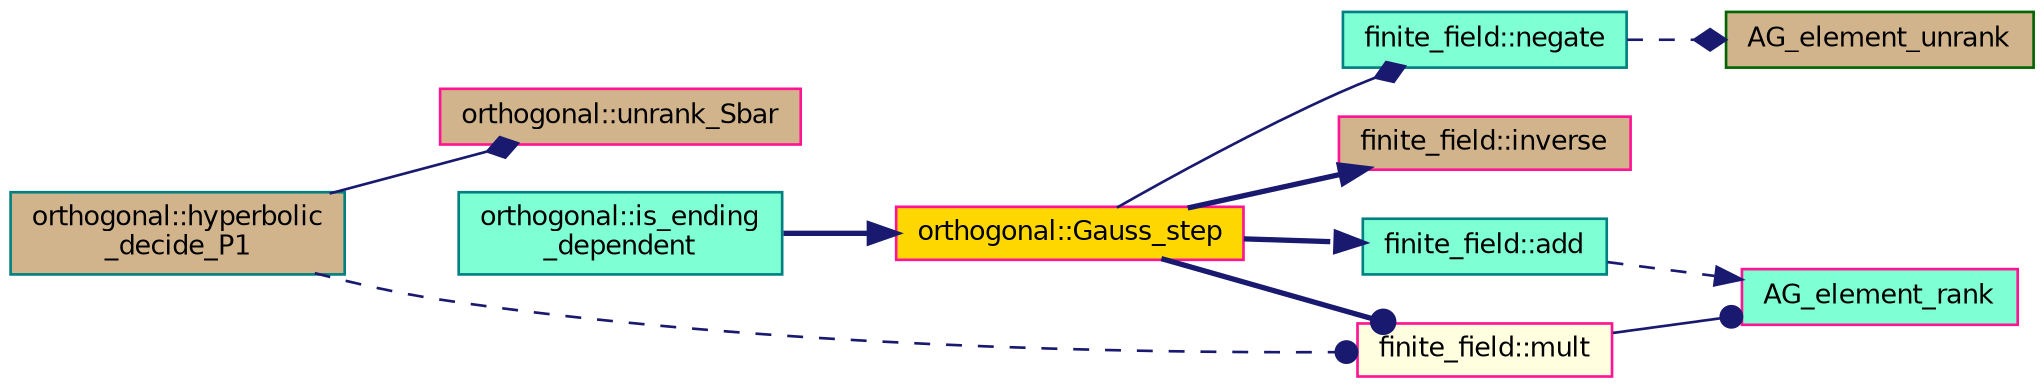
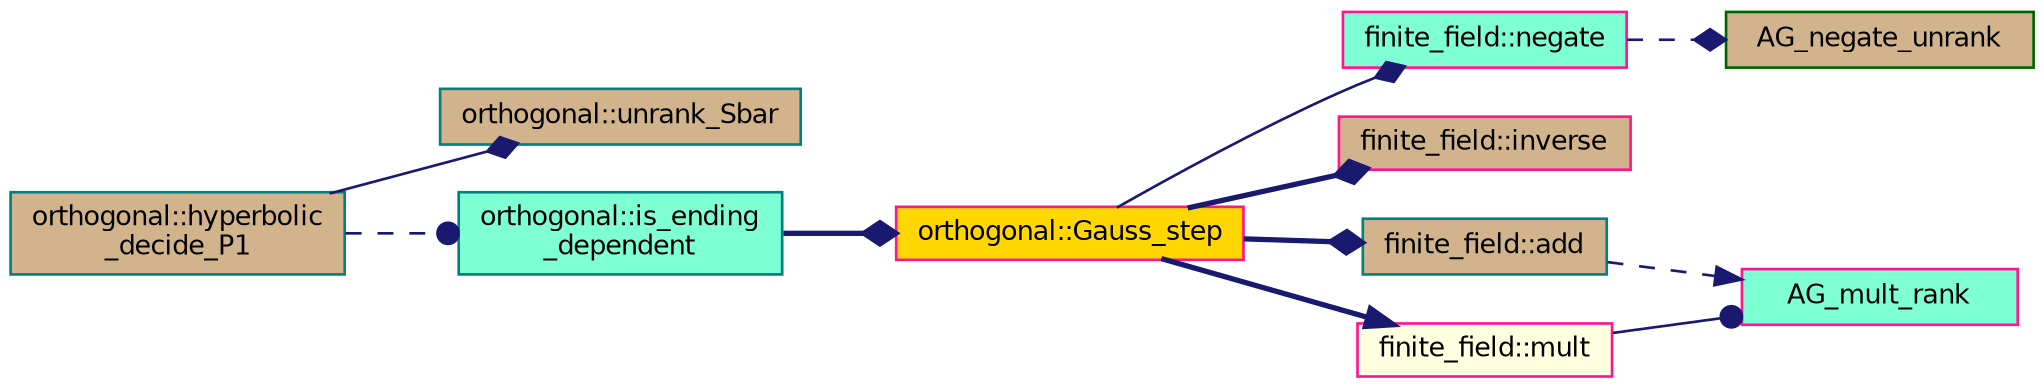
node "finite_field::negate": color teal -> deeppink
node "AG_element_unrank": label "AG_element_unrank" -> "AG_negate_unrank"
node "orthogonal::unrank_Sbar": color deeppink -> teal
edge "orthogonal::Gauss_step" -> "finite_field::inverse": arrowhead normal -> diamond
edge "orthogonal::is_ending _dependent" -> "orthogonal::Gauss_step": arrowhead normal -> diamond
edge "orthogonal::Gauss_step" -> "finite_field::add": arrowhead normal -> diamond
node "finite_field::add": fillcolor aquamarine -> tan
edge "orthogonal::Gauss_step" -> "finite_field::mult": arrowhead dot -> normal
node "AG_element_rank": label "AG_element_rank" -> "AG_mult_rank"
edge "orthogonal::hyperbolic _decide_P1" -> "finite_field::mult": now "orthogonal::hyperbolic _decide_P1" -> "orthogonal::is_ending _dependent"
